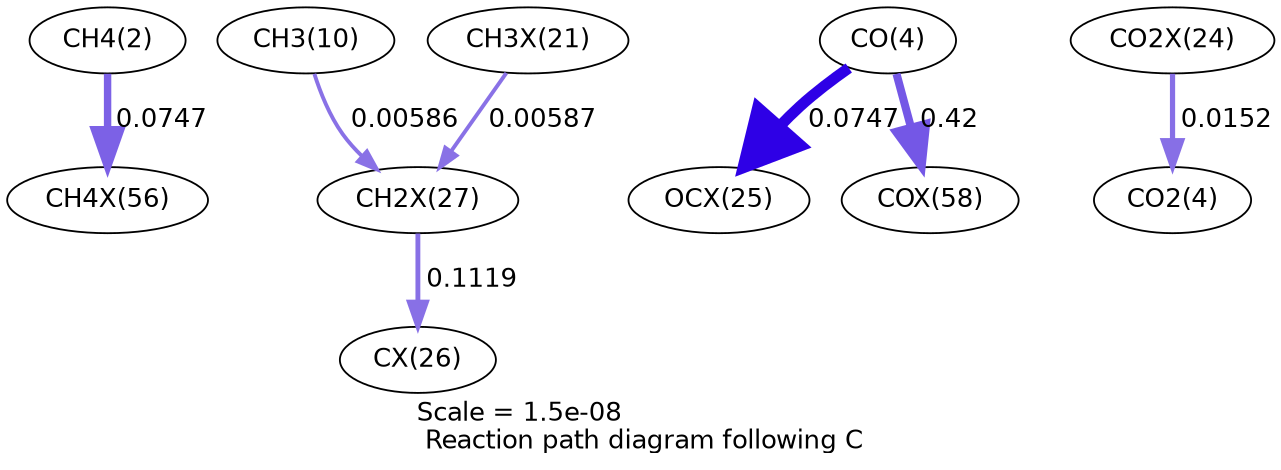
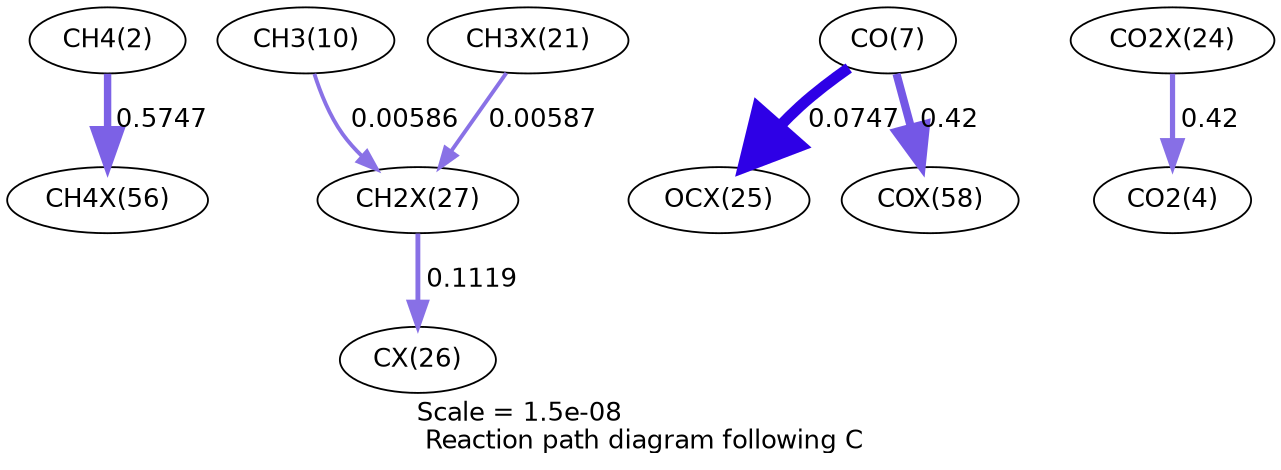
node "CO(4)": label "CO(4)" -> "CO(7)"
edge "CH4(2)" -> "CH4X(56)": label " 0.0747" -> " 0.5747"
edge "CO2X(24)" -> "CO2(4)": label " 0.0152" -> " 0.42"
